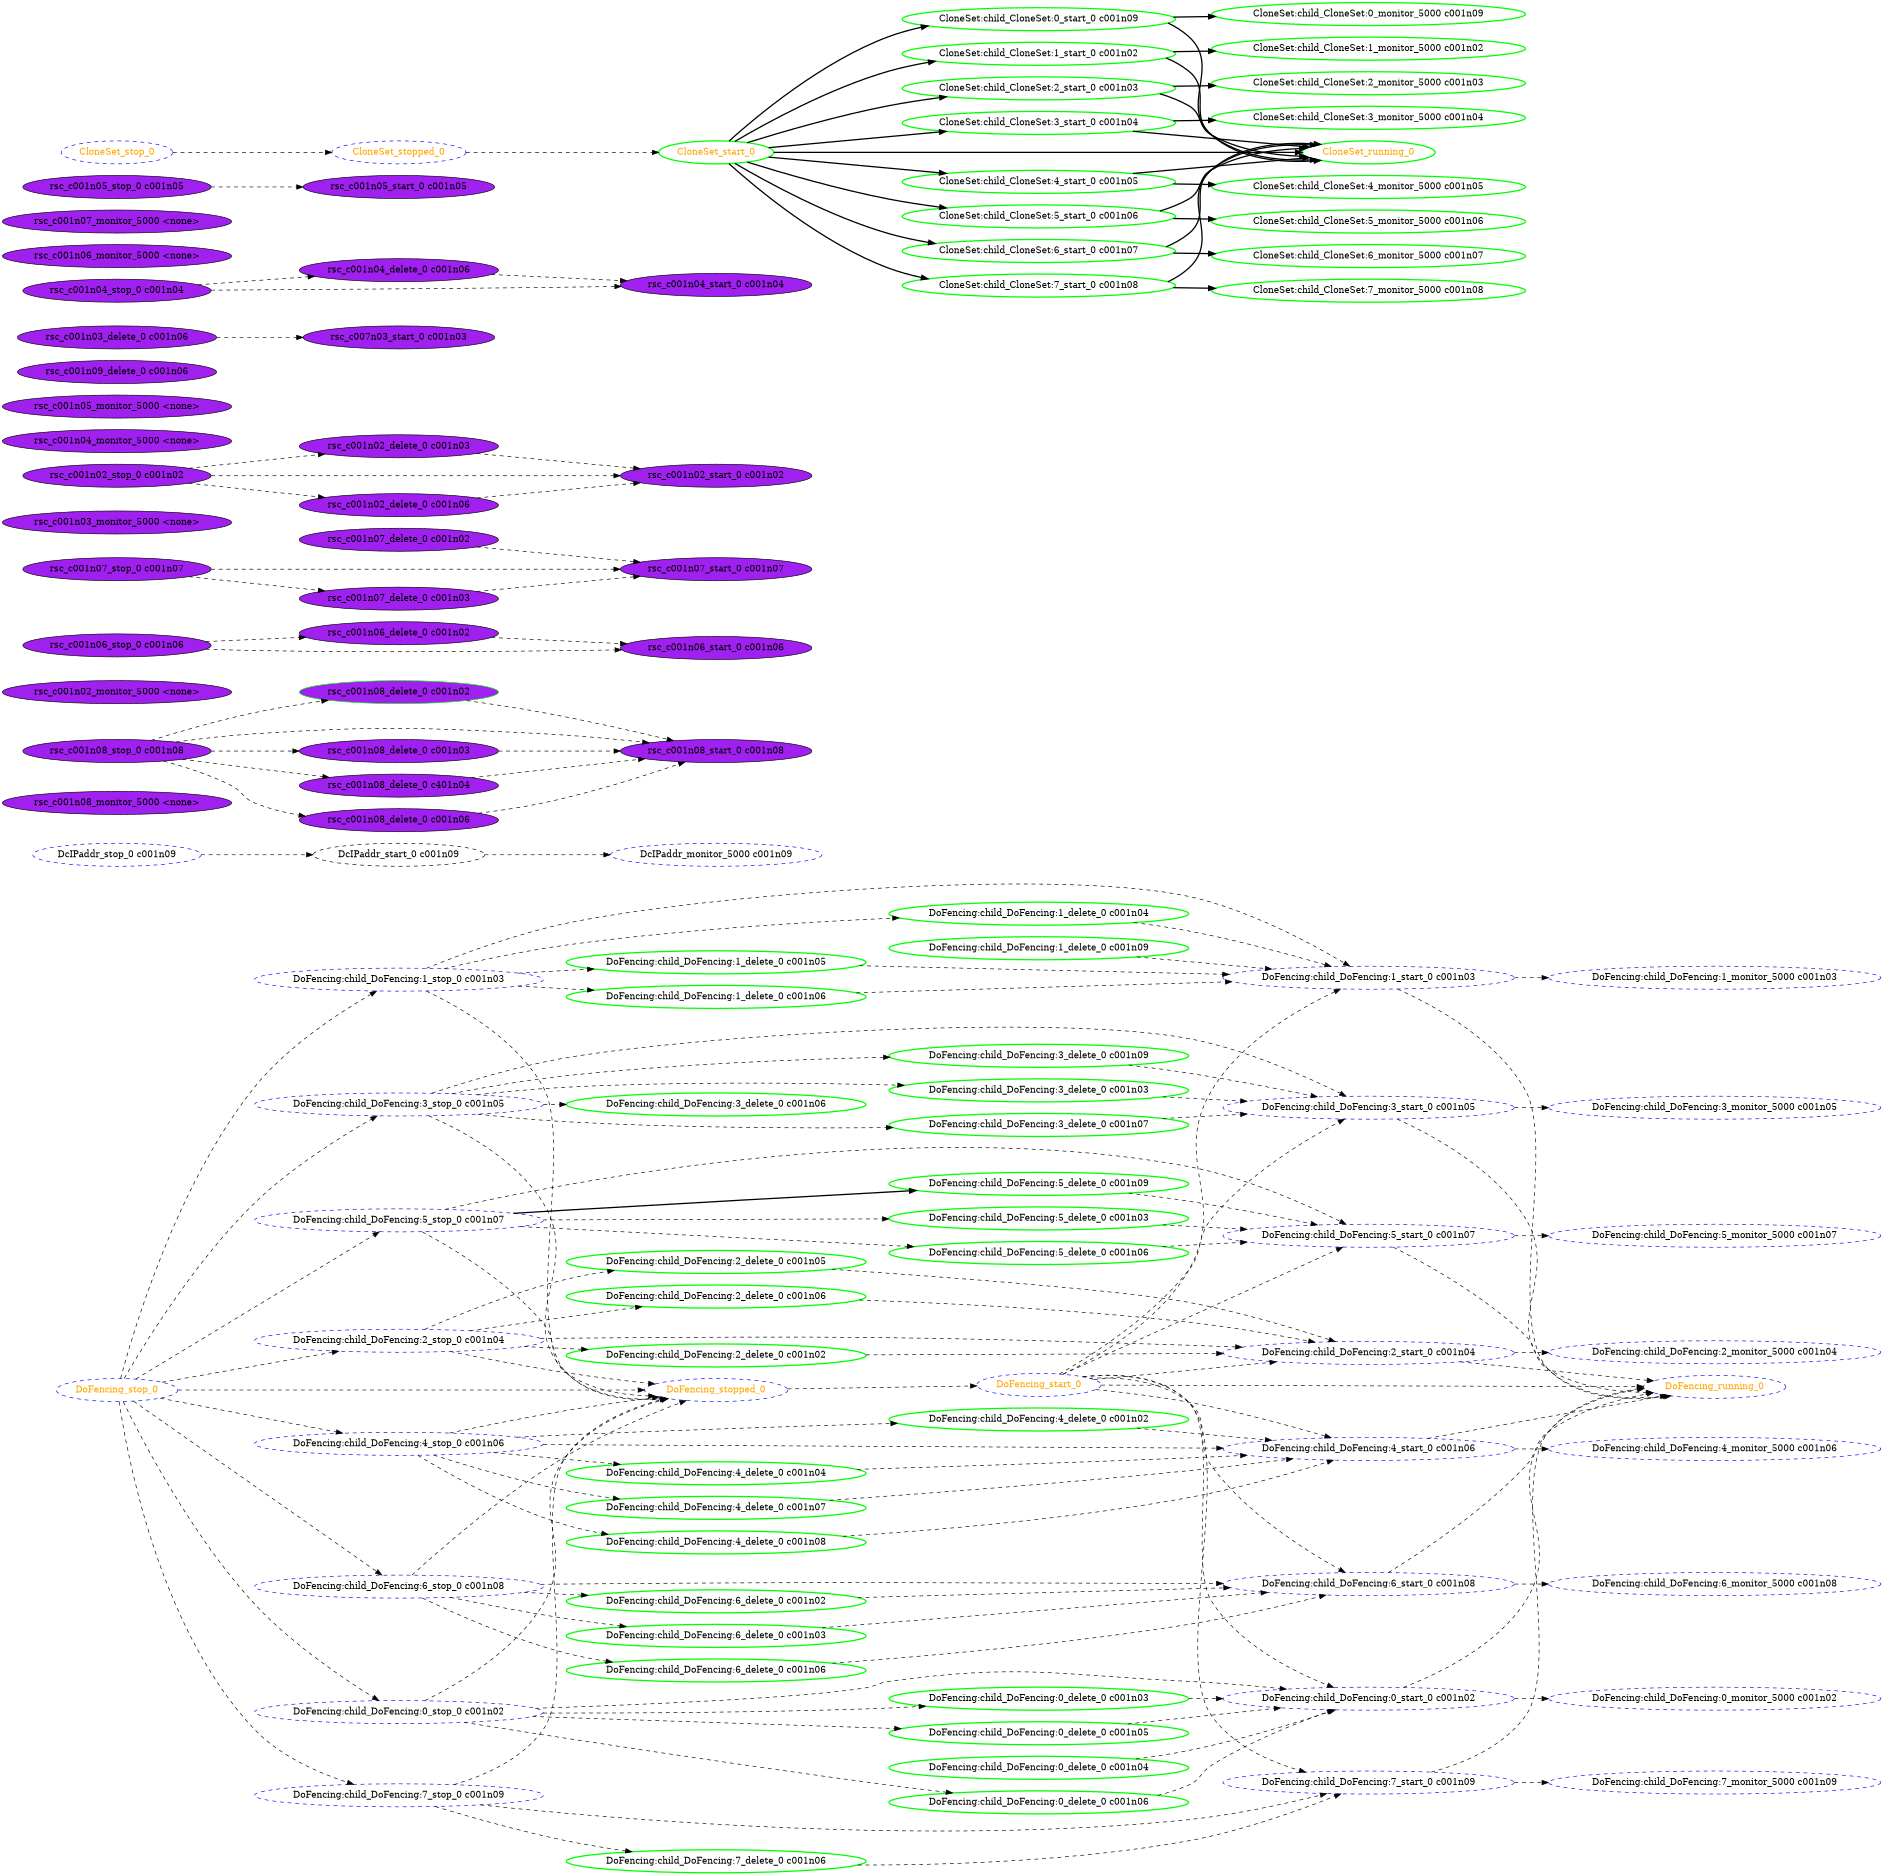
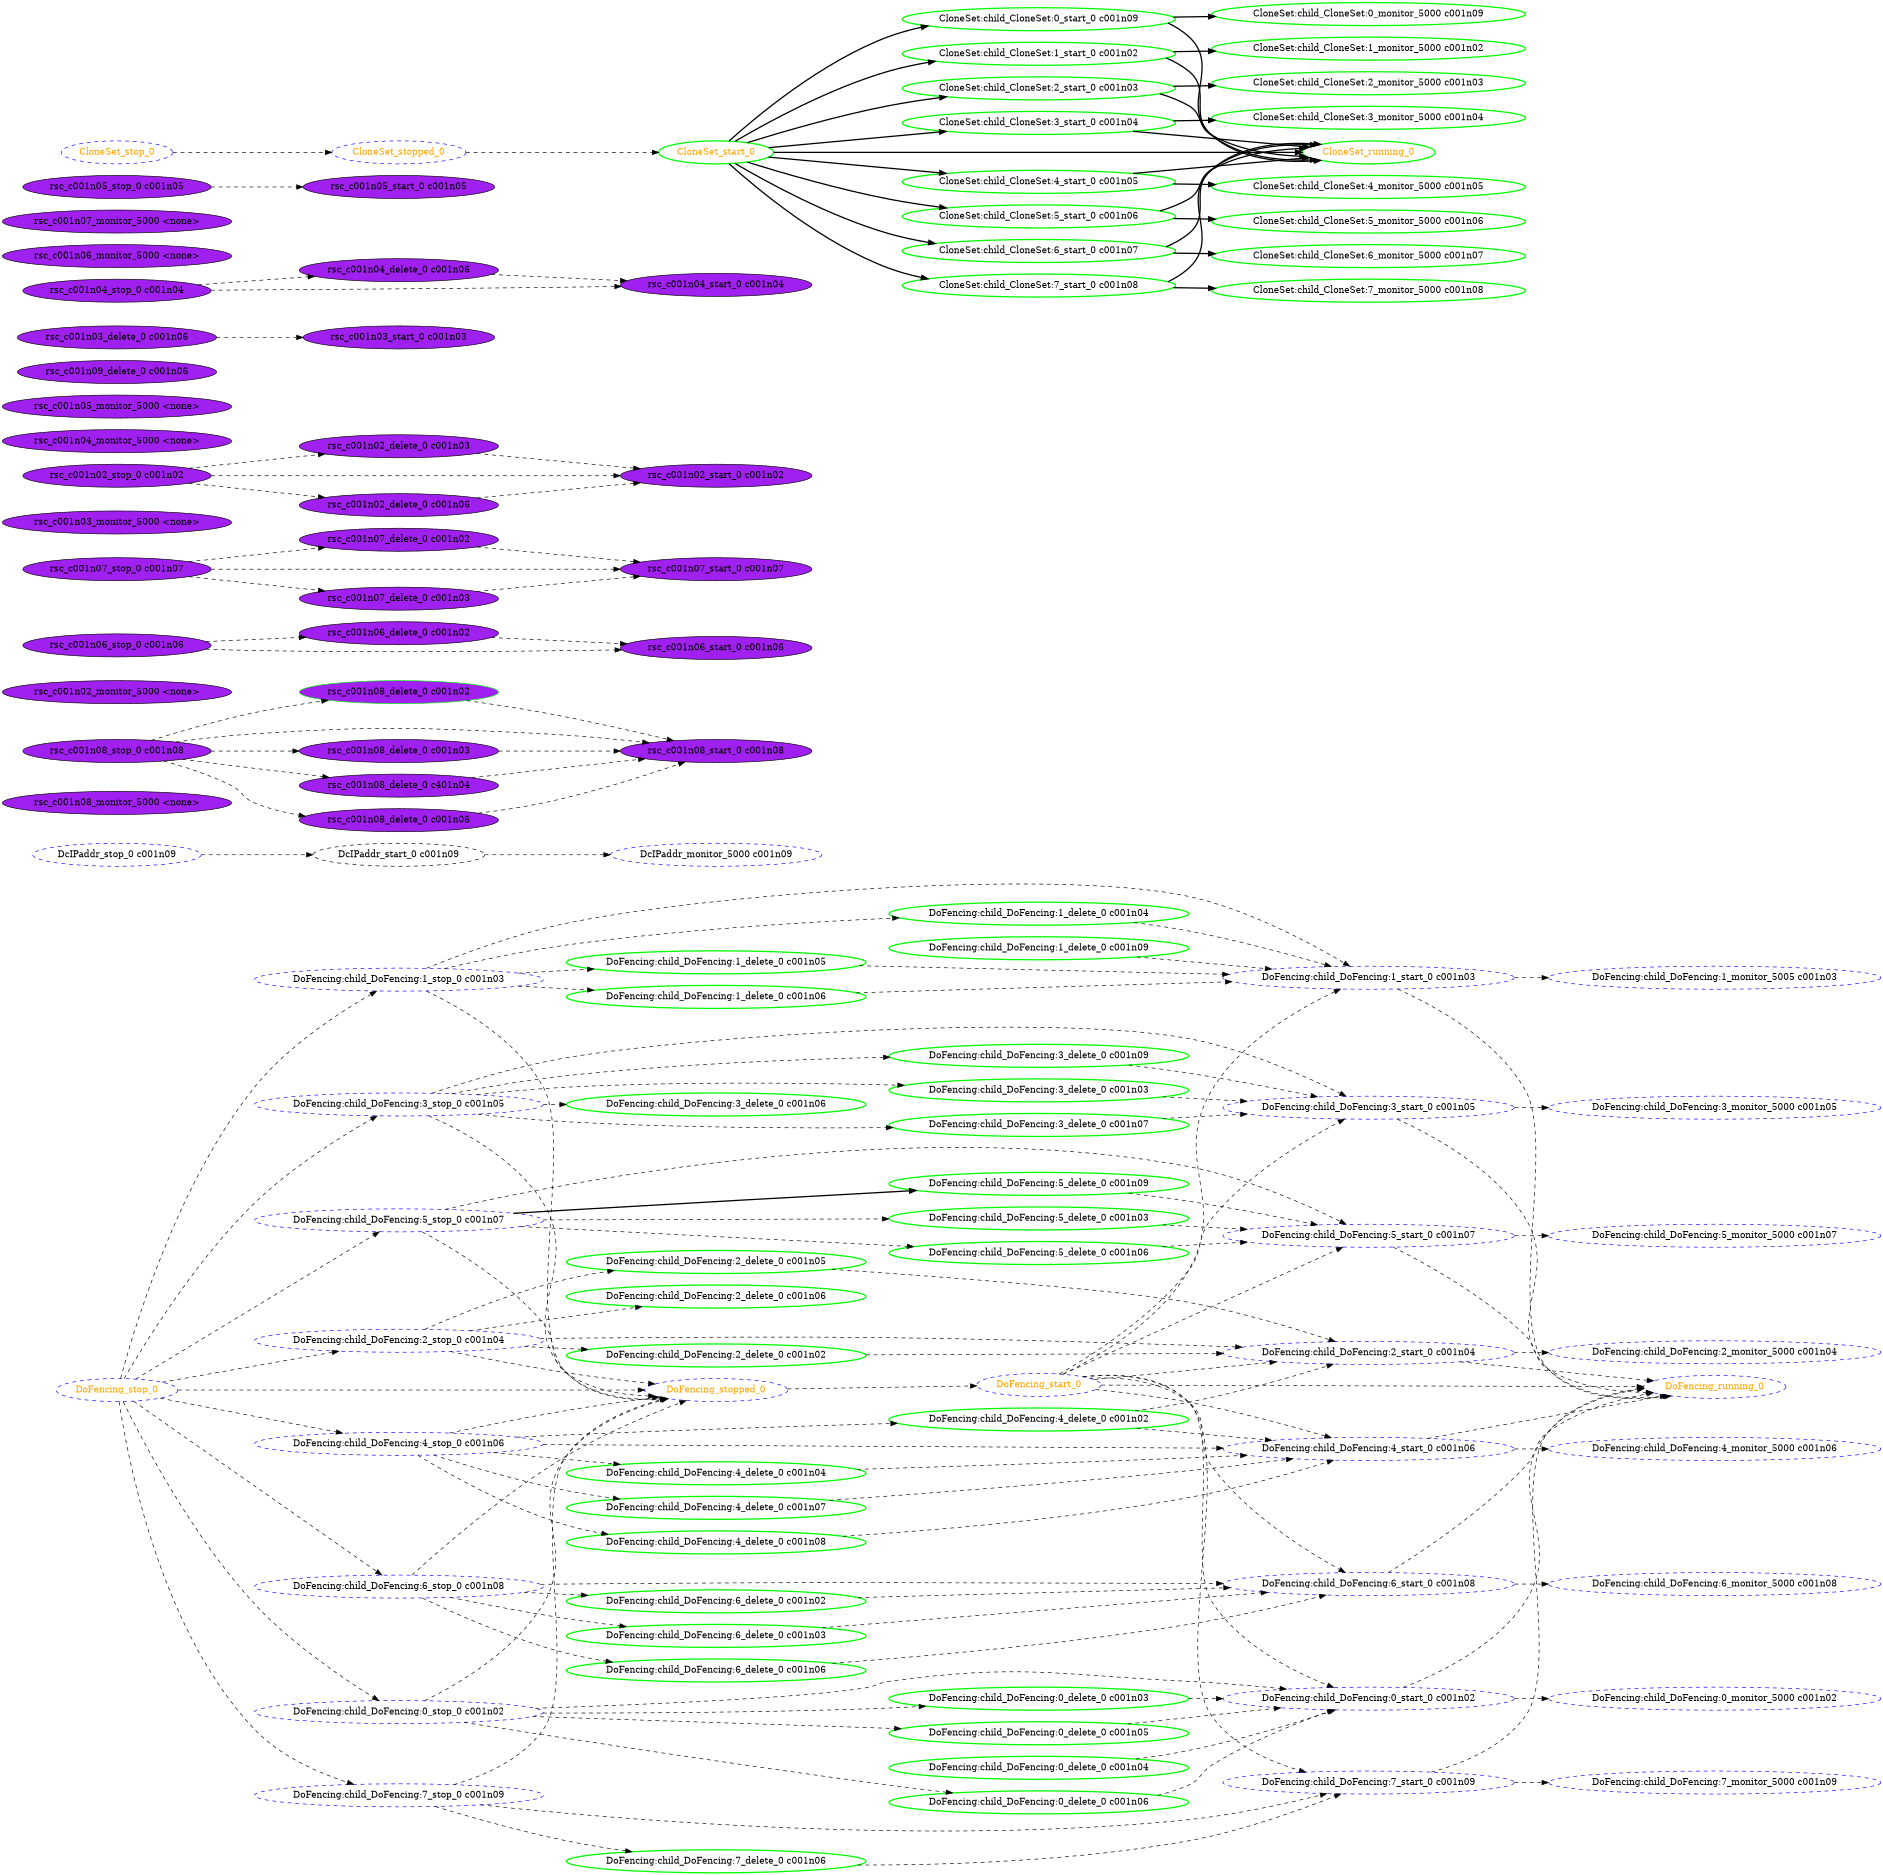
node "rsc_c007n03_start_0 c001n03": label "rsc_c007n03_start_0 c001n03" -> "rsc_c001n03_start_0 c001n03"
edge "rsc_c001n07_stop_0 c001n07" -> "rsc_c001n07_delete_0 c001n02": added
node "DoFencing:child_DoFencing:1_monitor_5000 c001n03": label "DoFencing:child_DoFencing:1_monitor_5000 c001n03" -> "DoFencing:child_DoFencing:1_monitor_5005 c001n03"
edge "DoFencing:child_DoFencing:2_delete_0 c001n06" -> "DoFencing:child_DoFencing:2_start_0 c001n04": now "DoFencing:child_DoFencing:4_delete_0 c001n02" -> "DoFencing:child_DoFencing:2_start_0 c001n04"
